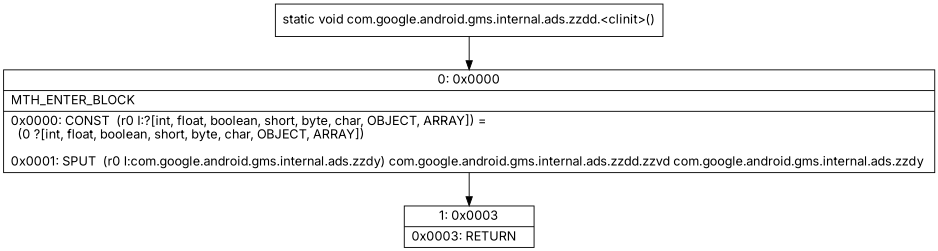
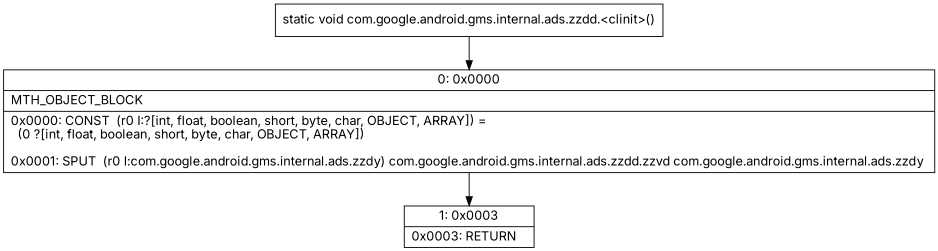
node "0: 0x0000": text "MTH_ENTER_BLOCK" -> "MTH_OBJECT_BLOCK"
